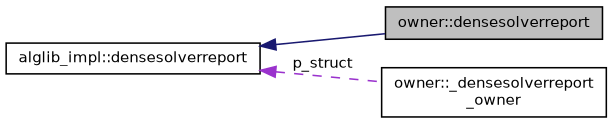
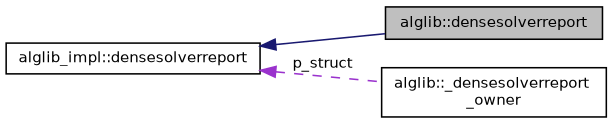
node "owner::densesolverreport": label "owner::densesolverreport" -> "alglib::densesolverreport"
node "owner::_densesolverreport _owner": label "owner::_densesolverreport _owner" -> "alglib::_densesolverreport _owner"
